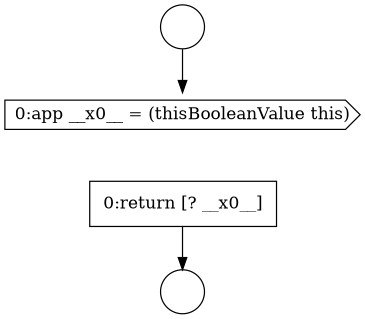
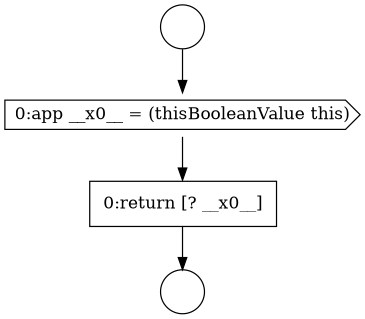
edge "0:app __x0__ = (thisBooleanValue this)" -> "0:return [? __x0__]": added
